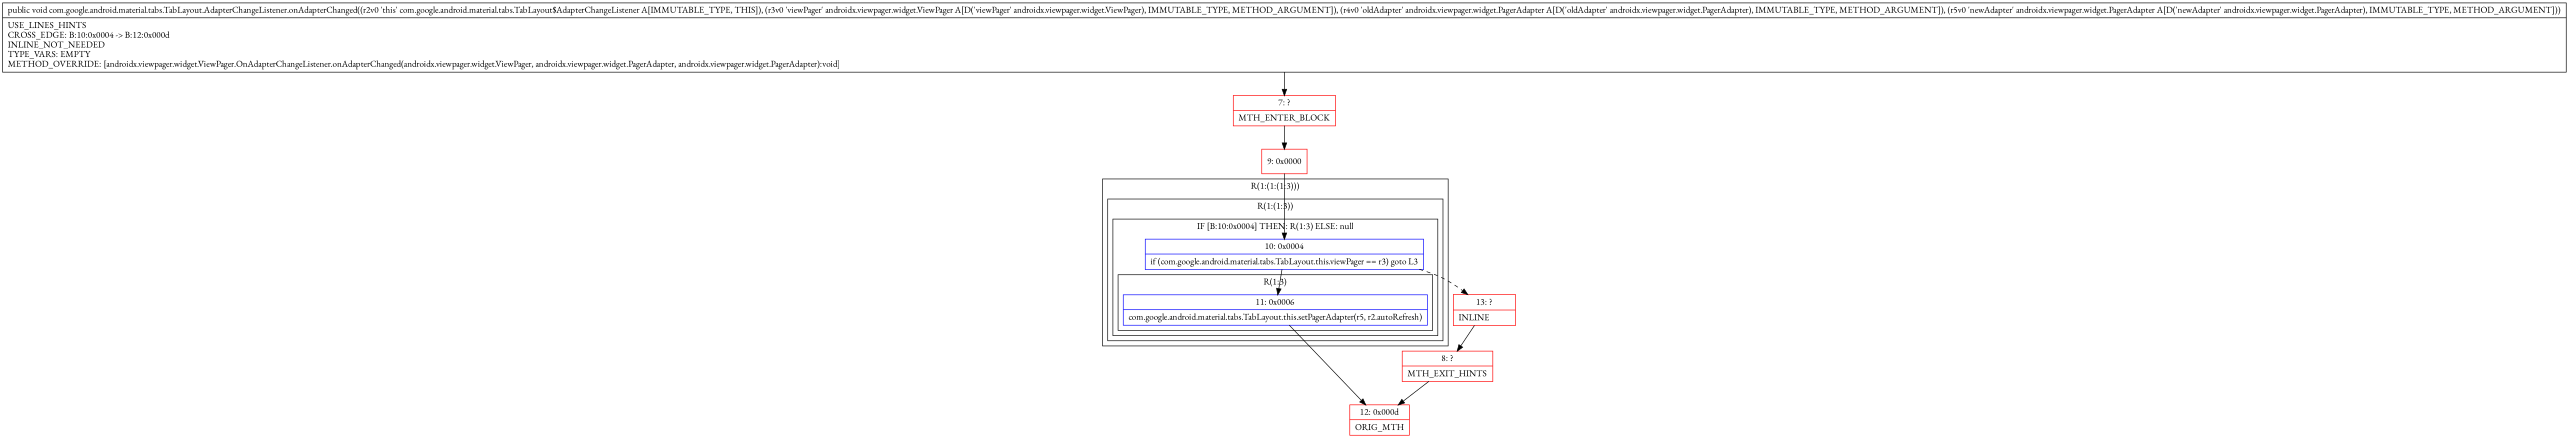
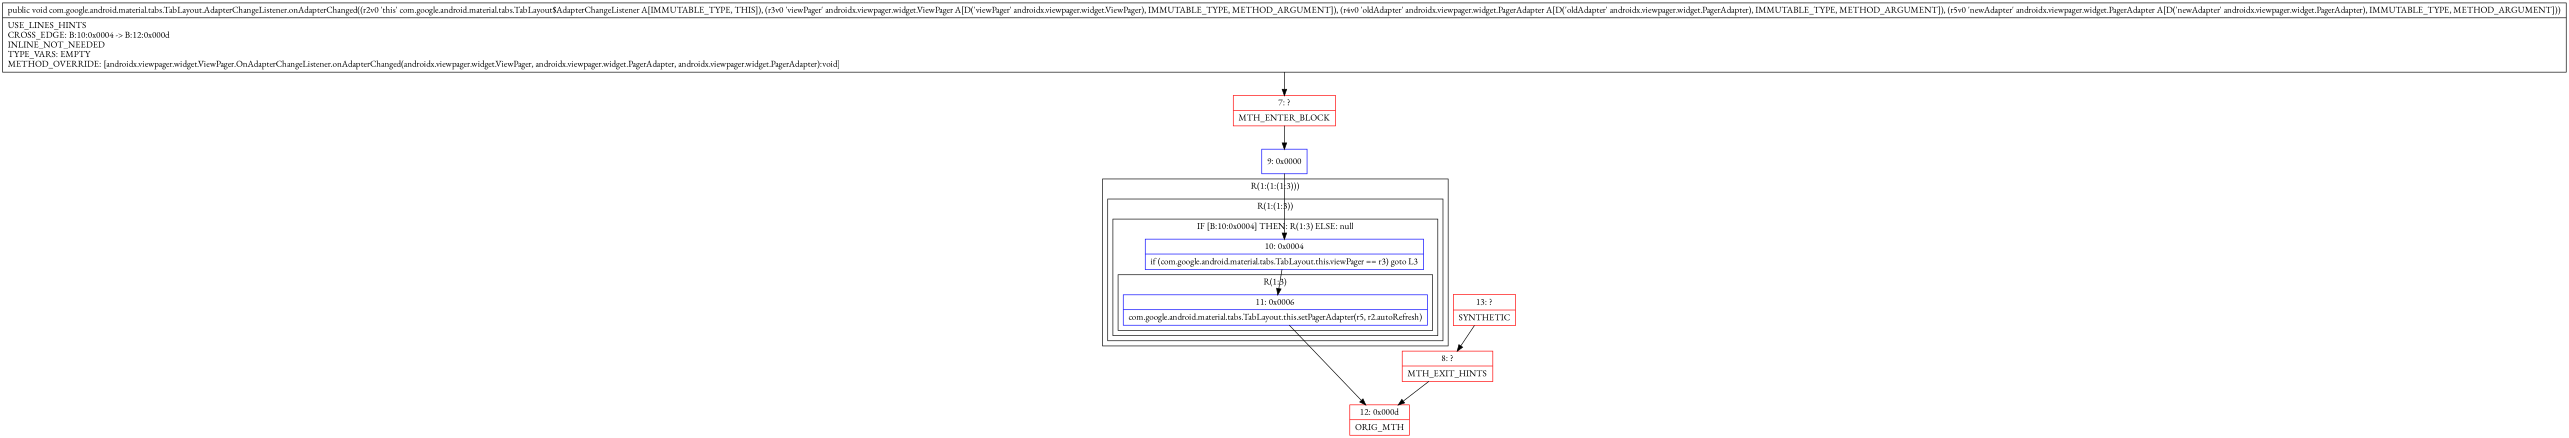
node "9: 0x0000": color red -> blue
edge "10: 0x0004" -> "13: ?": removed
node "13: ?": text "INLINE" -> "SYNTHETIC"
